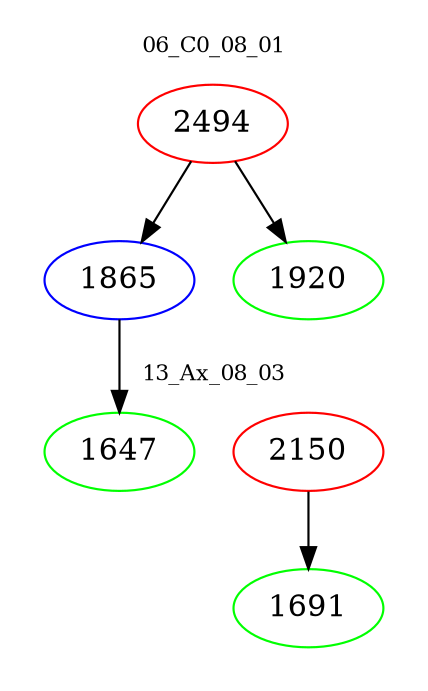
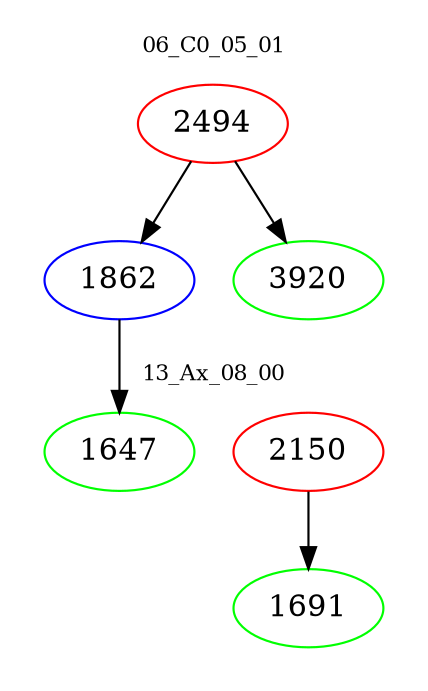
cluster "06_C0_08_01": label "06_C0_08_01" -> "06_C0_05_01"
node "1865": label "1865" -> "1862"
node "1920": label "1920" -> "3920"
cluster "13_Ax_08_03": label "13_Ax_08_03" -> "13_Ax_08_00"
